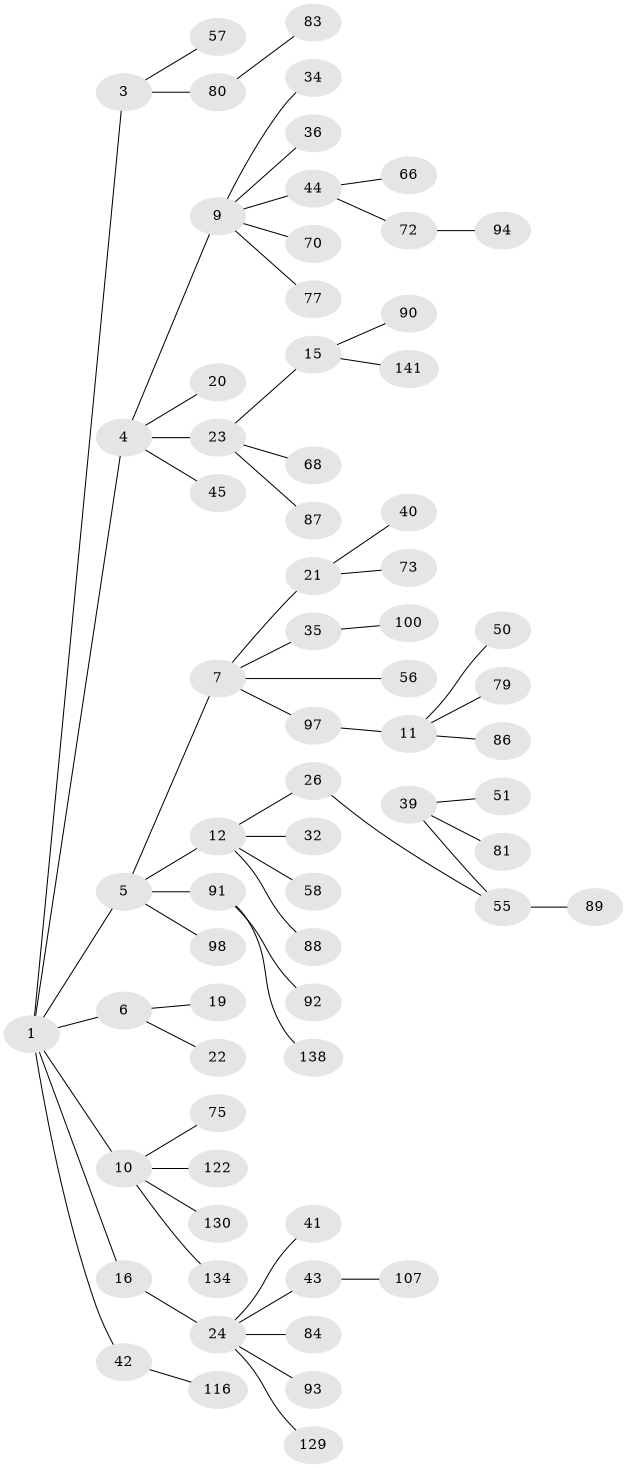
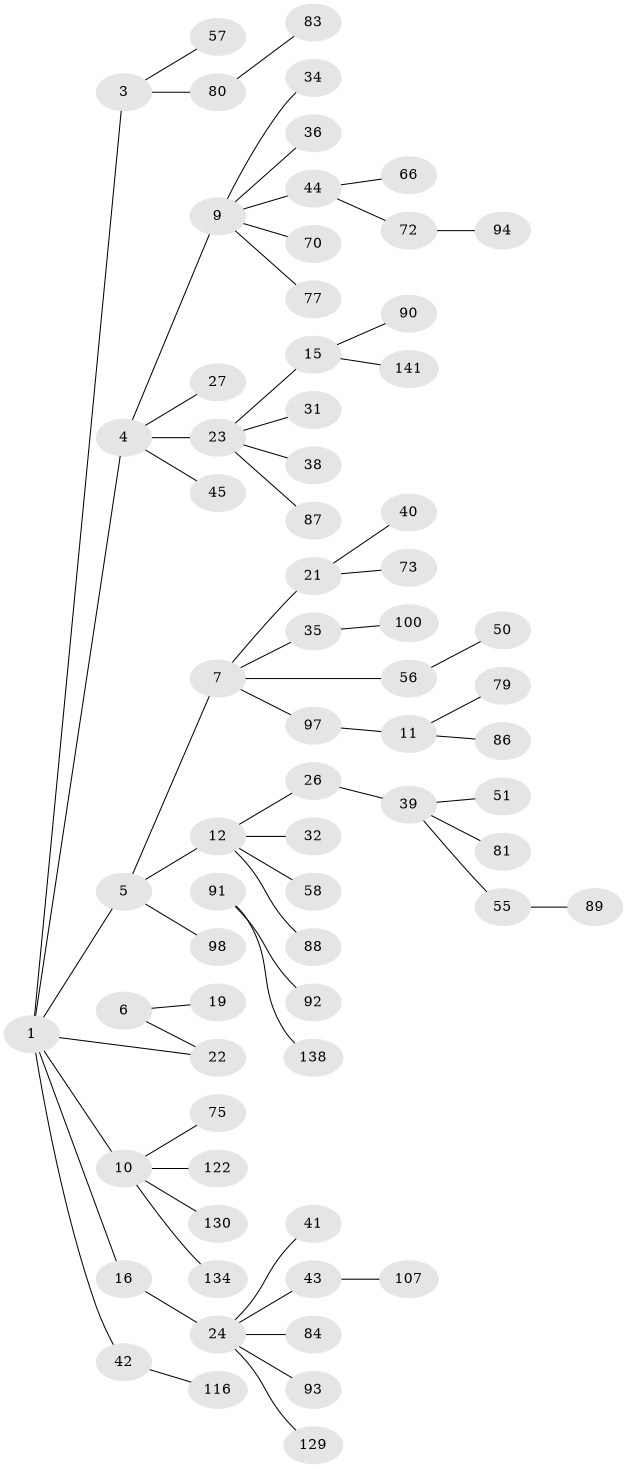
node "20": label "20" -> "27"
node "31": added
node "68": label "68" -> "38"
edge "50" -- "11": now "50" -- "56"
edge "26" -- "55": now "26" -- "39"
edge "5" -- "91": removed
edge "6" -- "1": now "22" -- "1"
